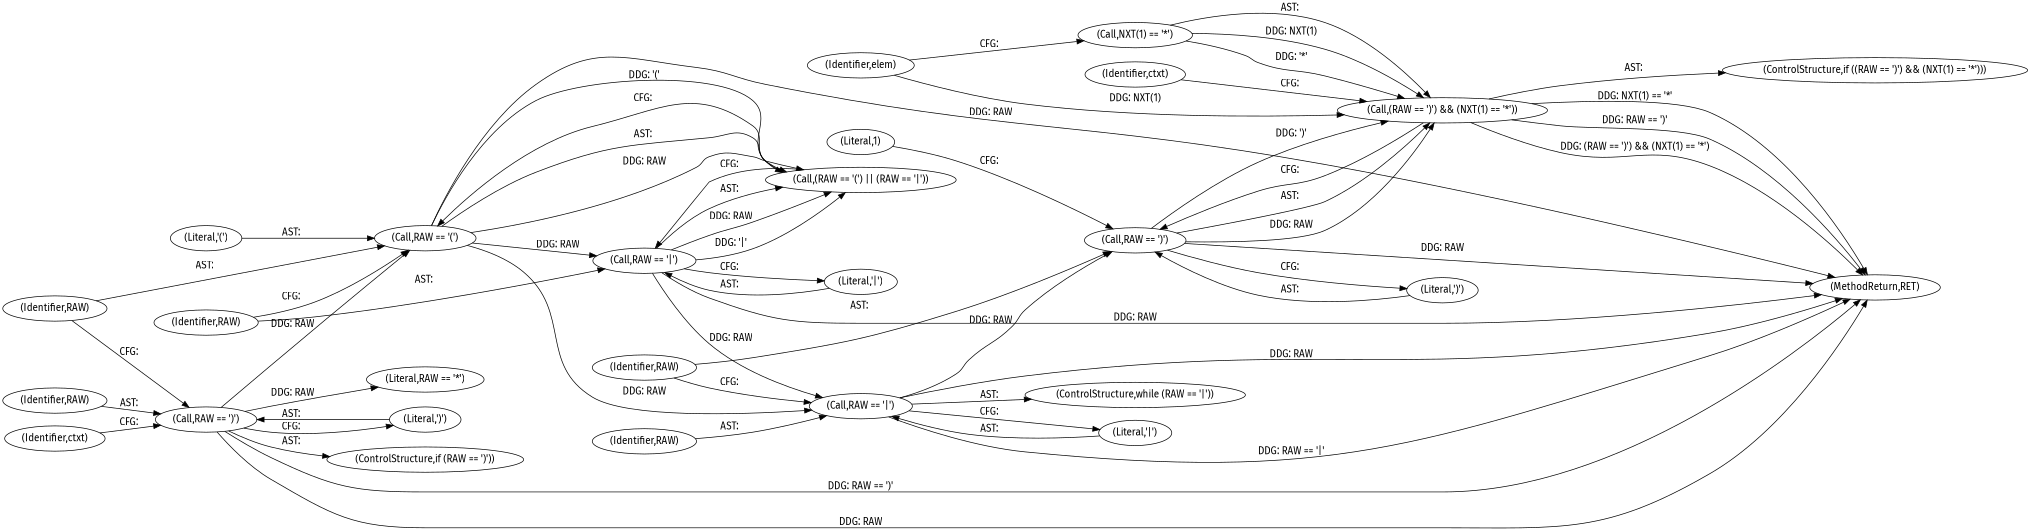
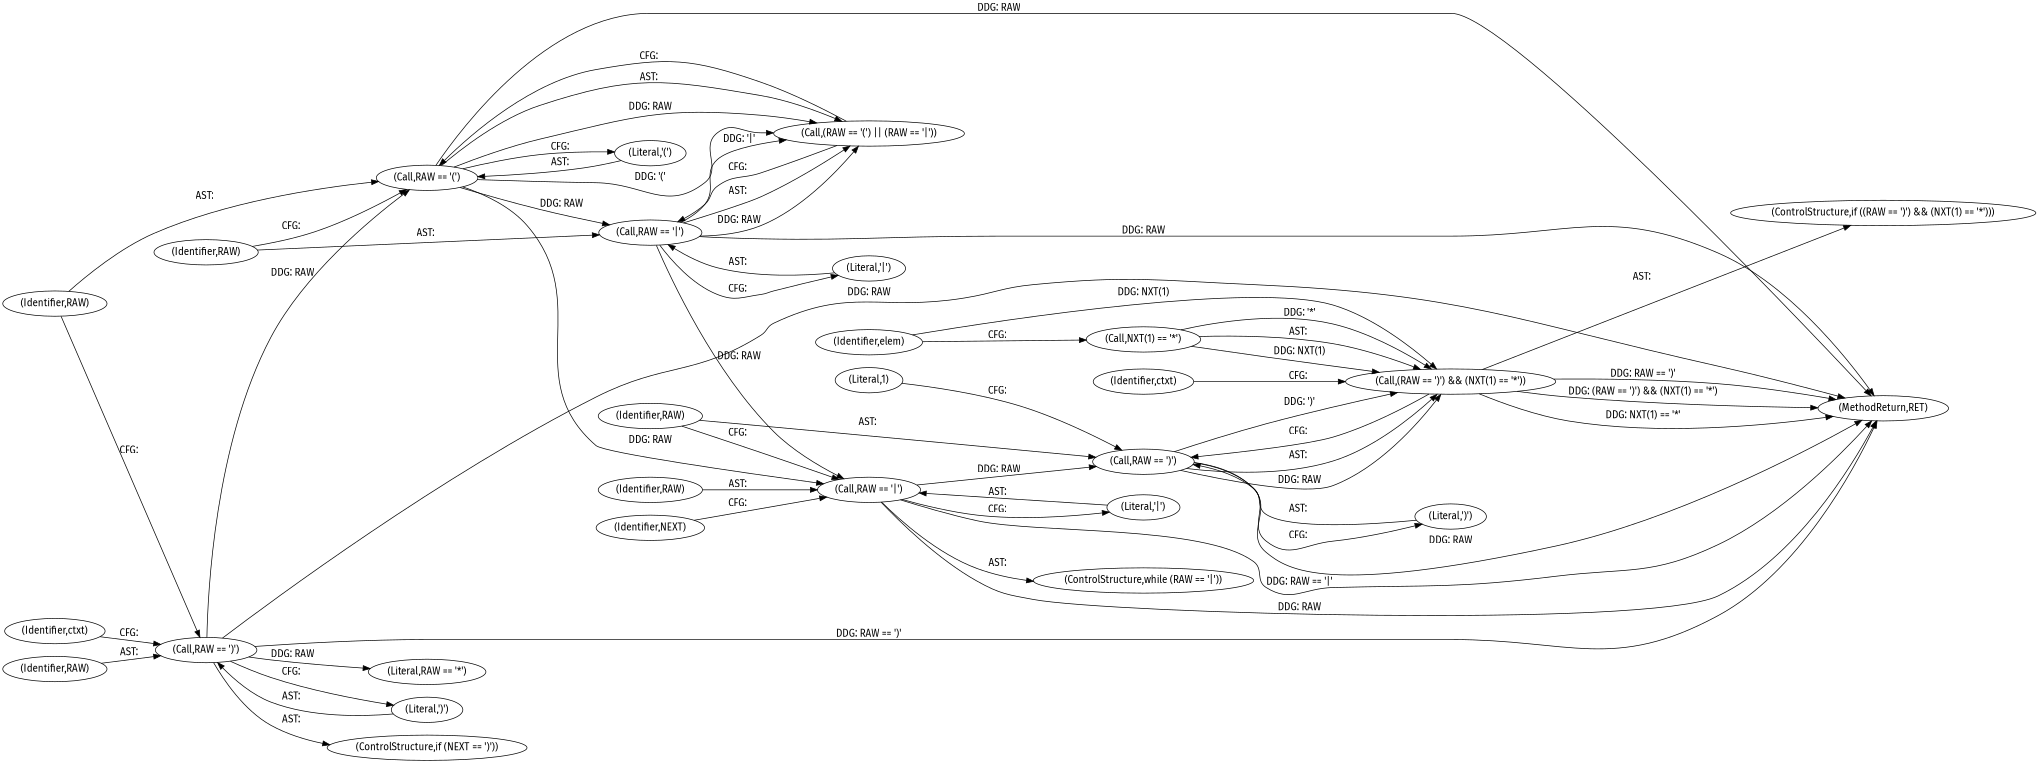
edge "(Call,RAW == '(')" -> "(Literal,'(')": added, label "CFG:"
node "(ControlStructure,if (RAW == ')'))": label "(ControlStructure,if (RAW == ')'))" -> "(ControlStructure,if (NEXT == ')'))"
node "(Identifier,NEXT)": added
